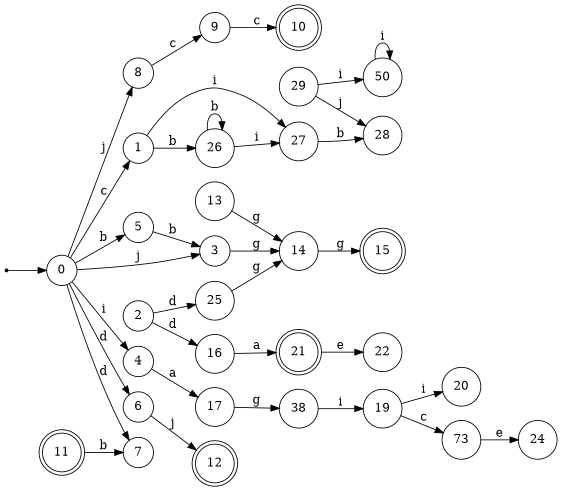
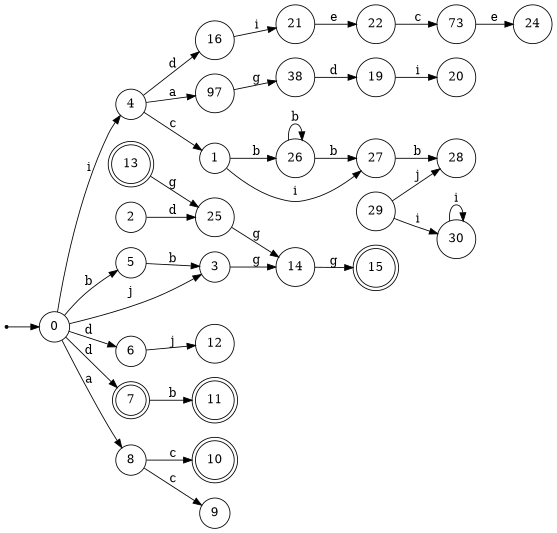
edge "9" -> "10": now "8" -> "10"
node "50": label "50" -> "30"
edge "26" -> "27": label "i" -> "b"
edge "0" -> "8": label "j" -> "a"
node "13": shape circle -> doublecircle
edge "0" -> "1": now "4" -> "1"
edge "13" -> "14": now "13" -> "25"
edge "2" -> "16": now "4" -> "16"
edge "16" -> "21": label "a" -> "i"
node "21": shape doublecircle -> circle
edge "38" -> "19": label "i" -> "d"
node "17": label "17" -> "97"
edge "19" -> "73": now "22" -> "73"
edge "11" -> "7": reversed
node "7": shape circle -> doublecircle
node "12": shape doublecircle -> circle
